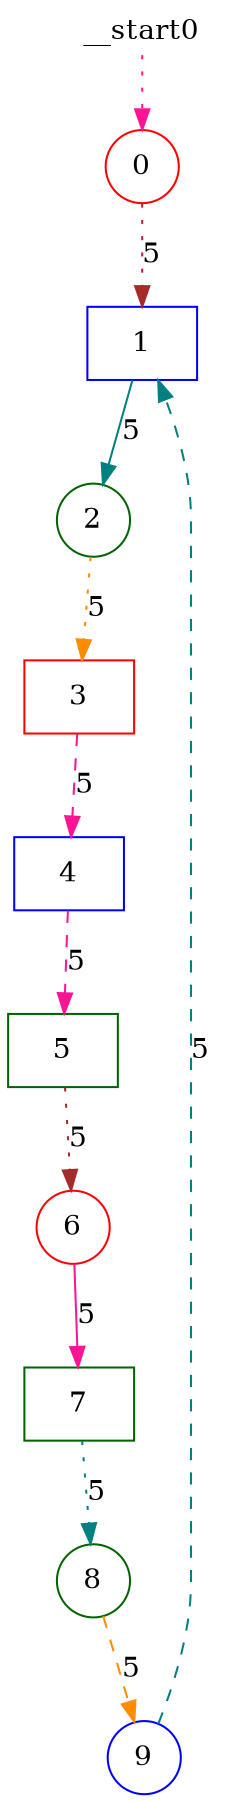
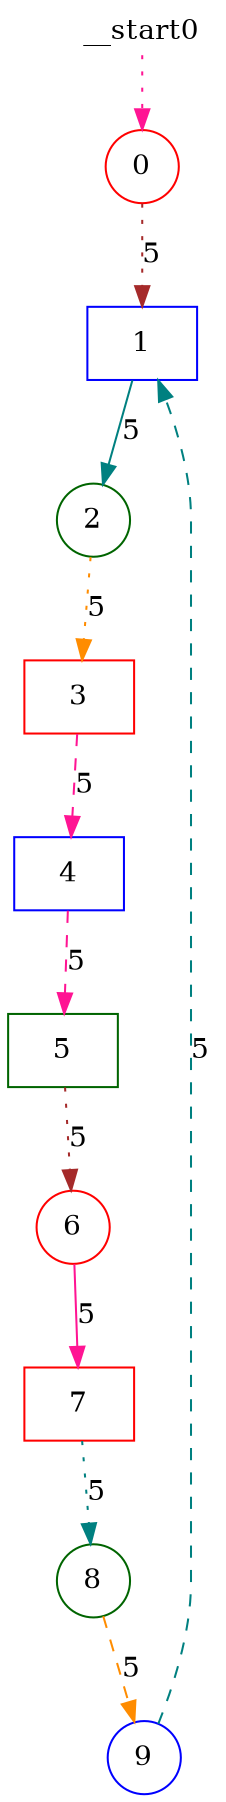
node "7": color darkgreen -> red
